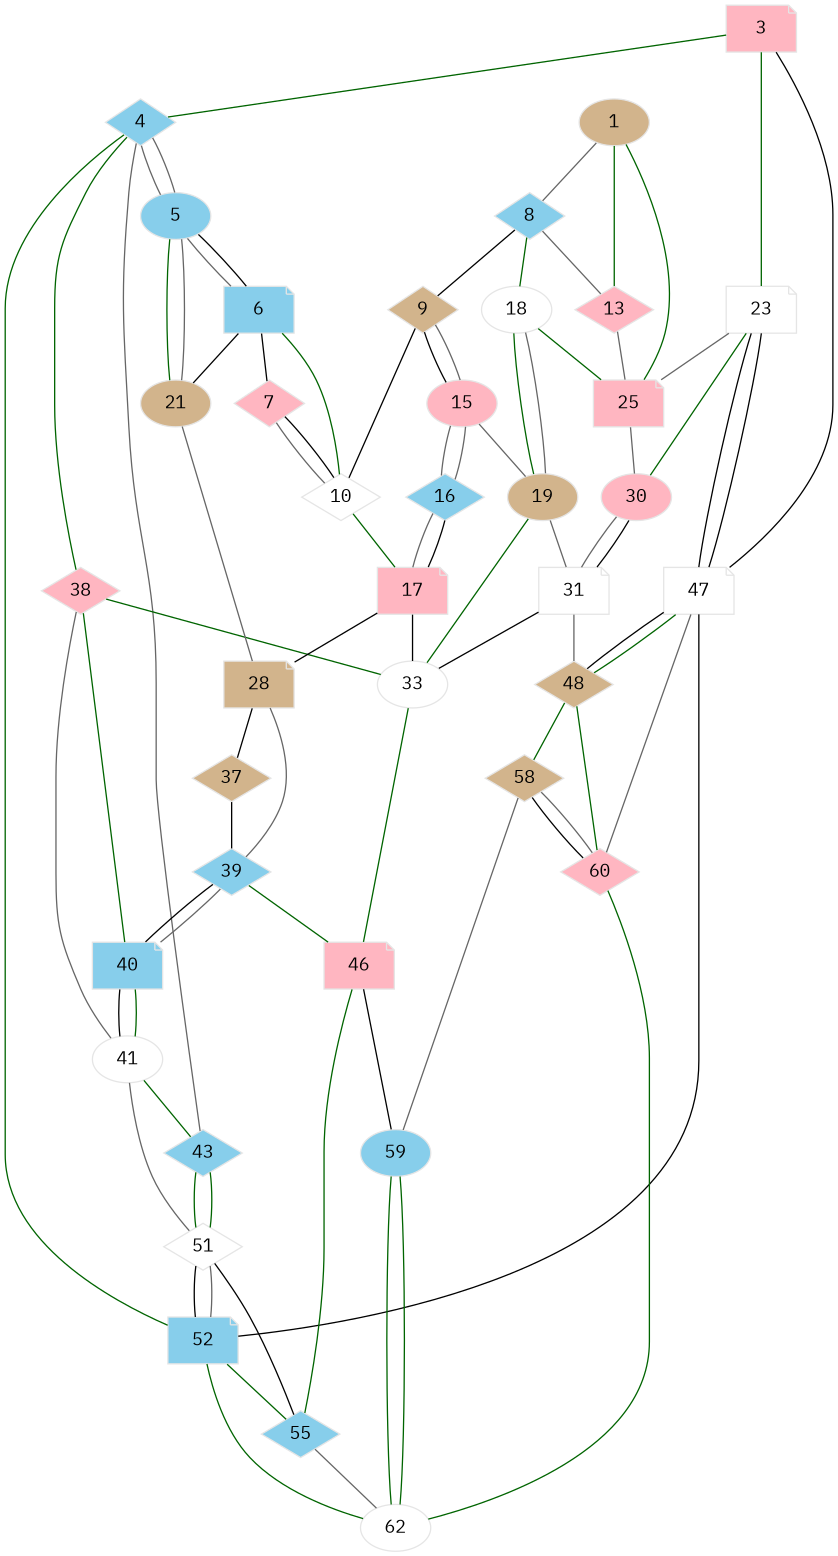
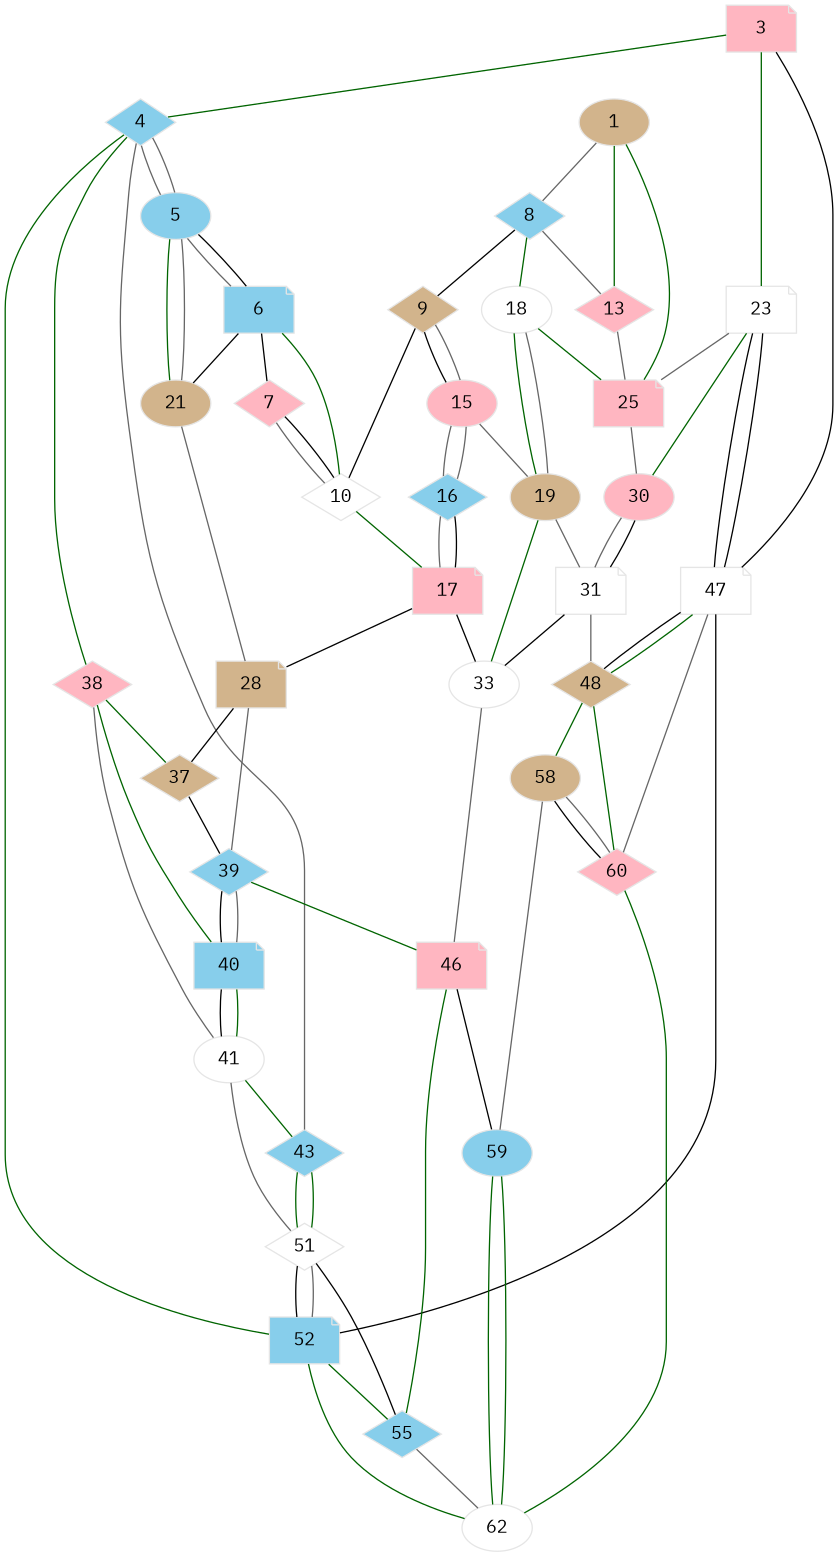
edge "38" -- "33": now "38" -- "37"
node "58": shape diamond -> ellipse
edge "33" -- "46": color darkgreen -> gray40
